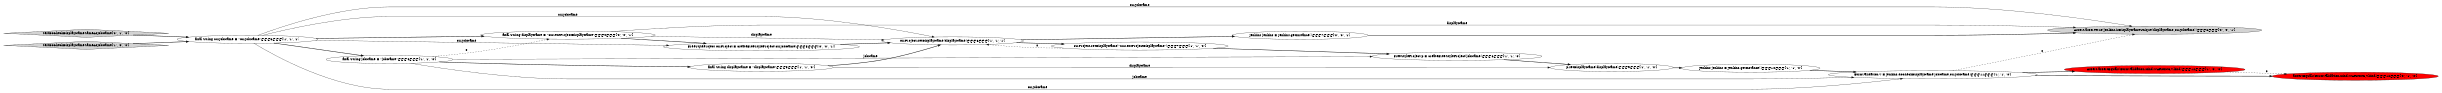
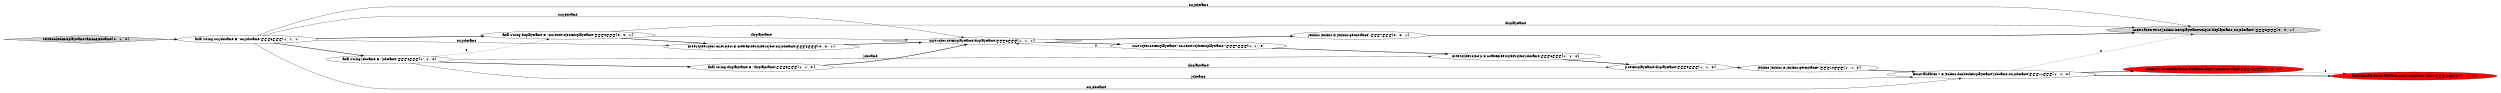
node "curProject.setDisplayName(displayName)@@@6@@@['1', '1', '1']": shape ellipse -> diamond
node "testDoCheckDisplayNameSameAsJobName['1', '0', '0']": removed
